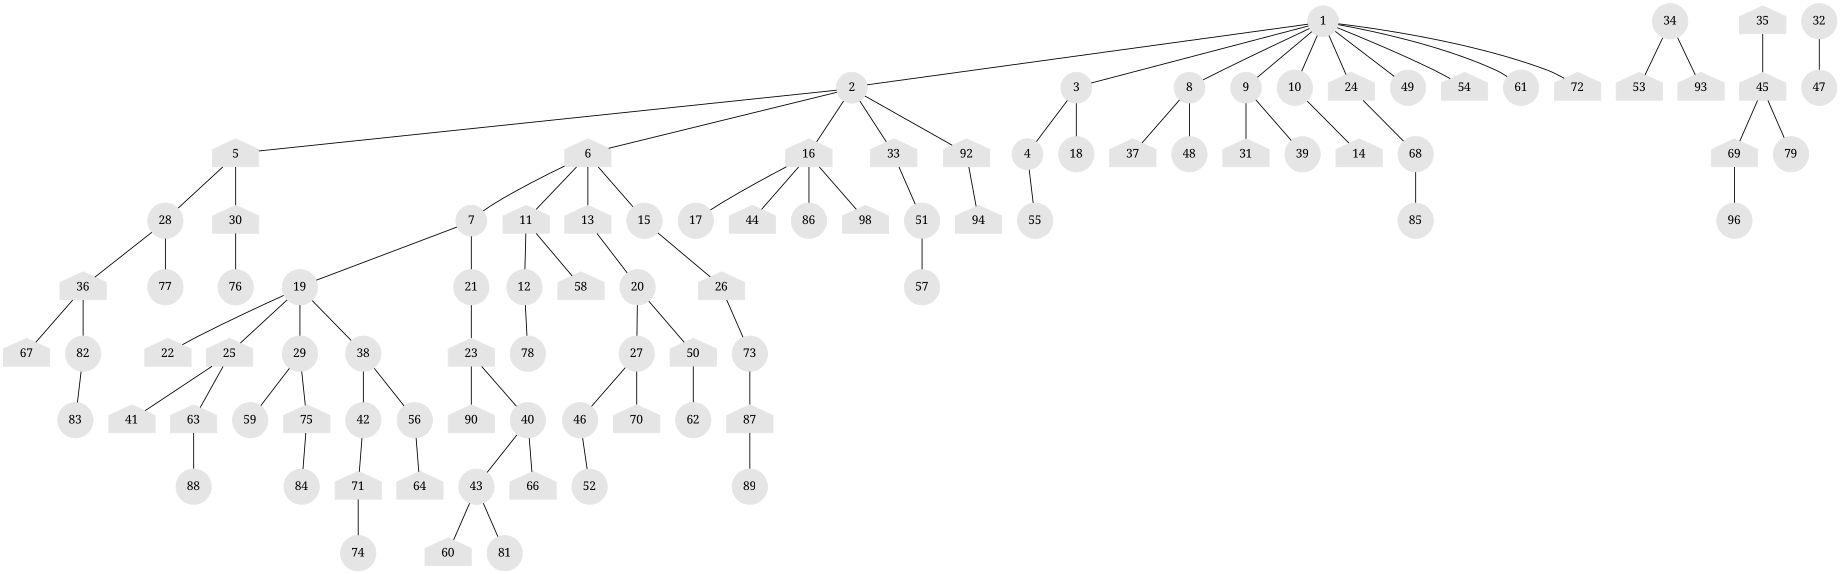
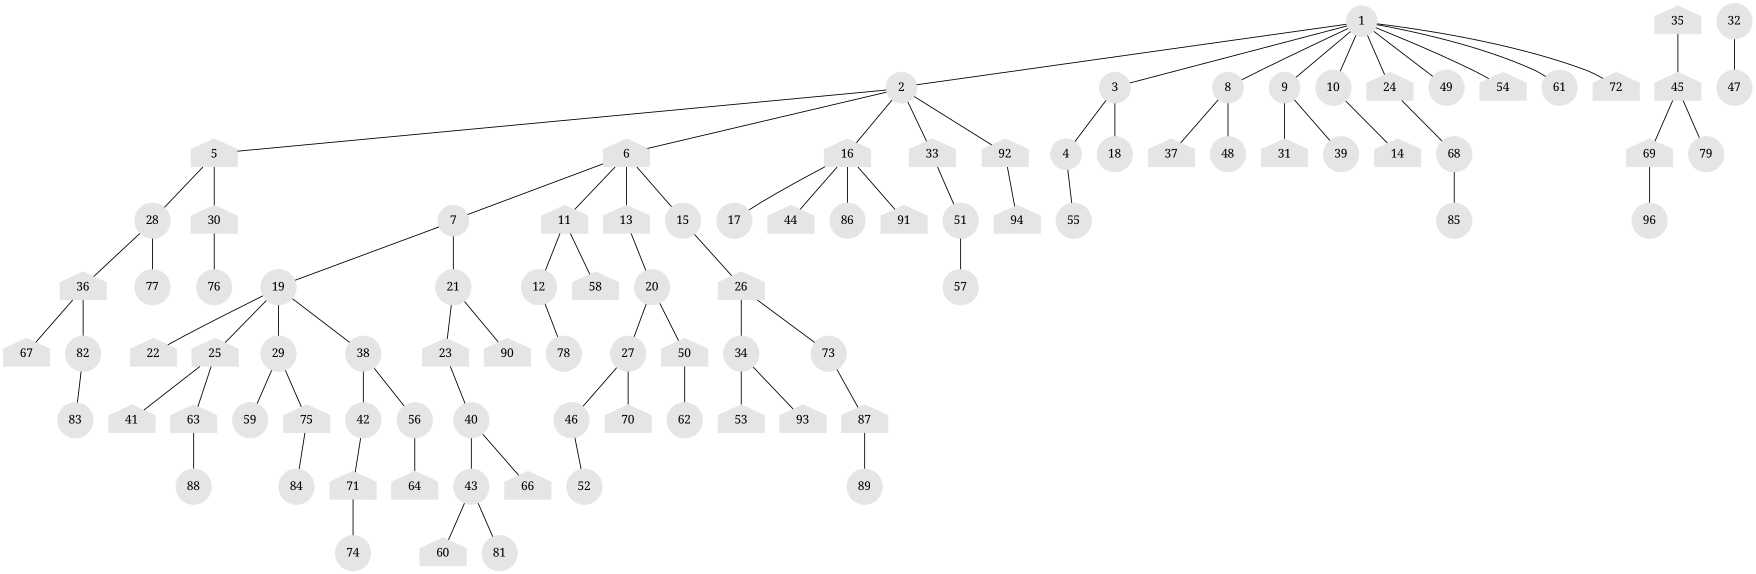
node "98": label "98" -> "91"
edge "26" -- "34": added
edge "23" -- "90": now "21" -- "90"
